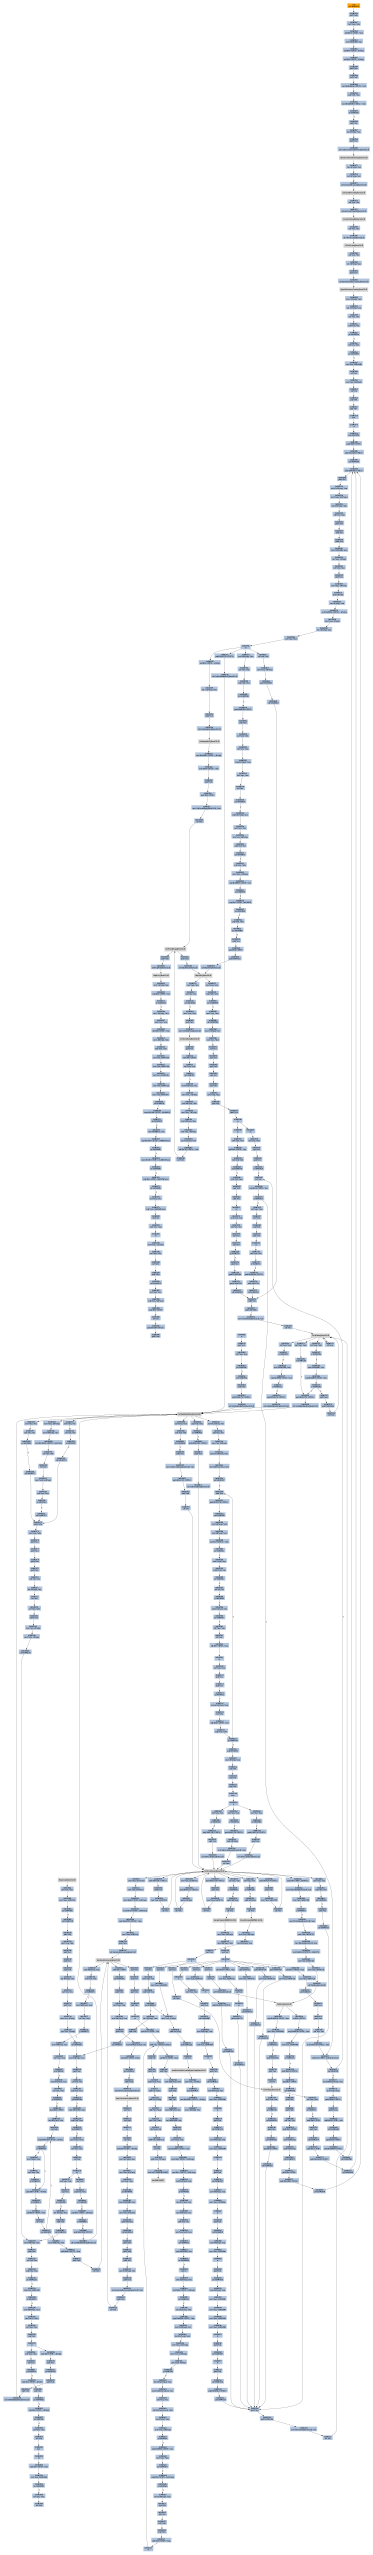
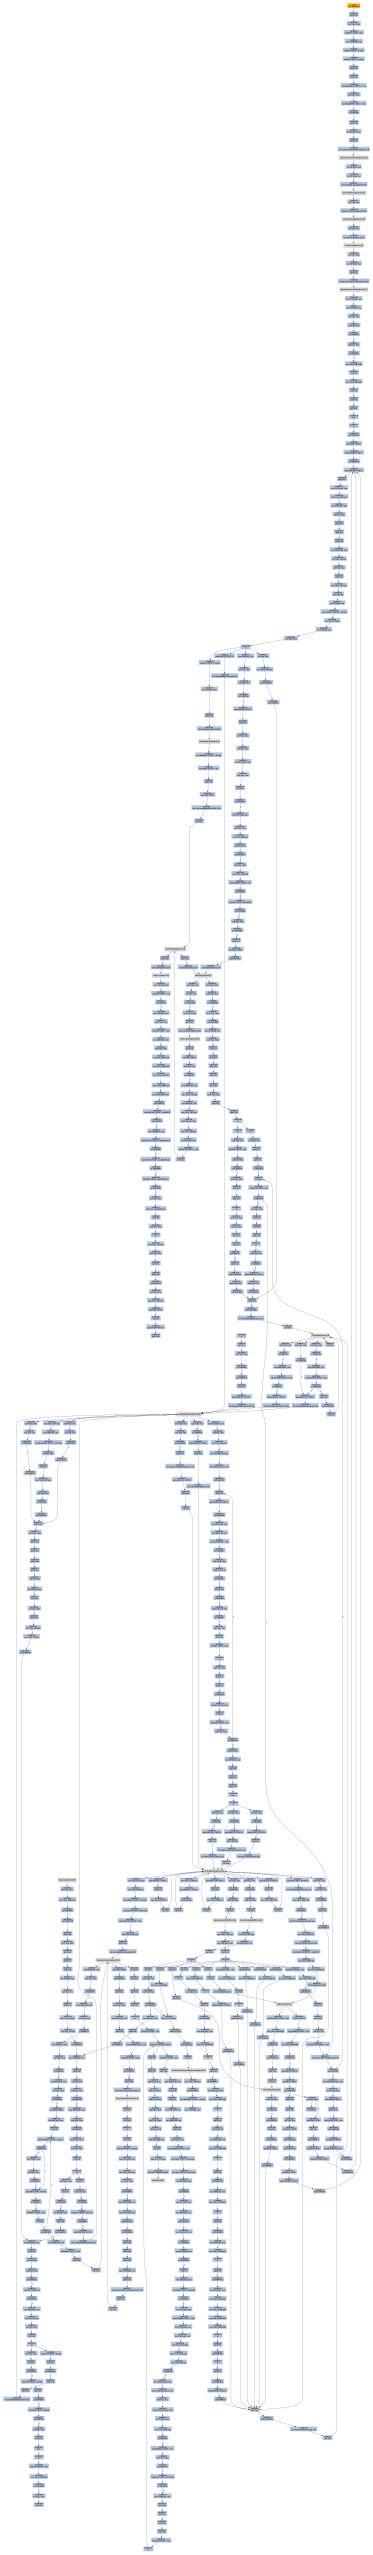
edge "0x004037b1 je 0x004037ce" -> "0x004037b3 pushl $0x0<UINT8>": now "0x004037af testl %eax, %eax" -> "0x004037b3 pushl $0x0<UINT8>"
